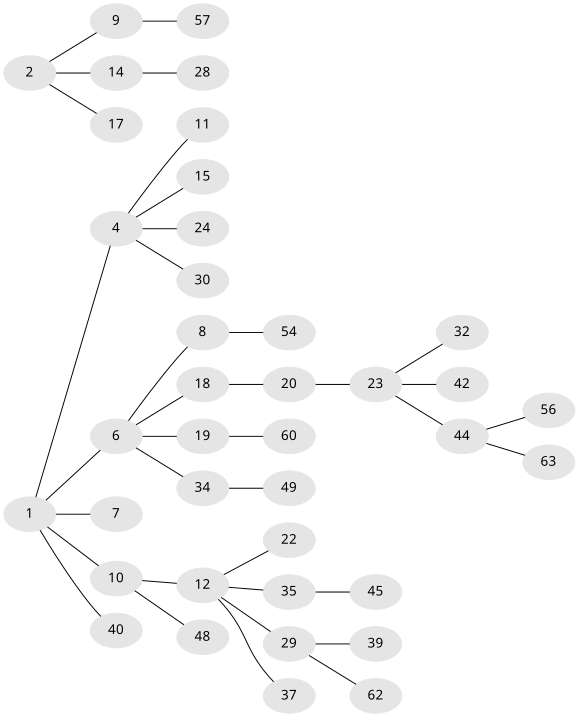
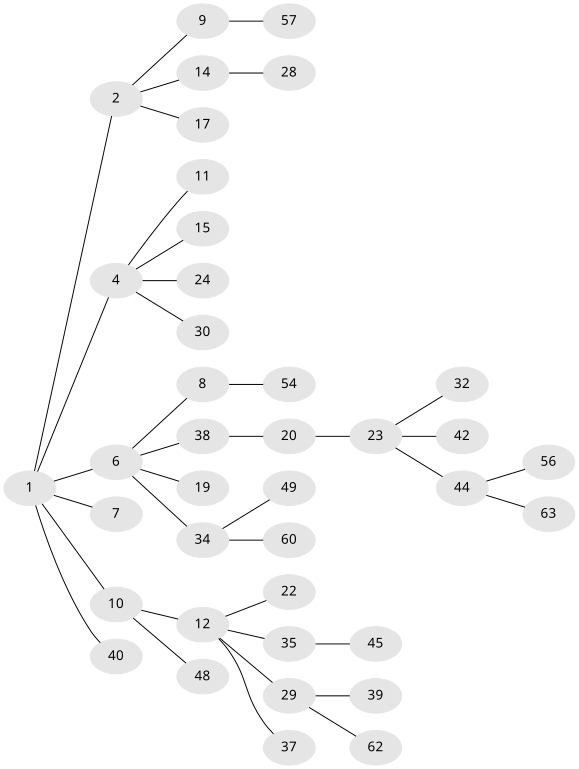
edge "2" -- "1": added
node "18": label "18" -> "38"
edge "19" -- "60": now "34" -- "60"
